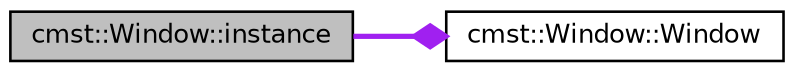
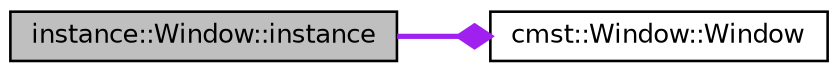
node "cmst::Window::instance": label "cmst::Window::instance" -> "instance::Window::instance"
